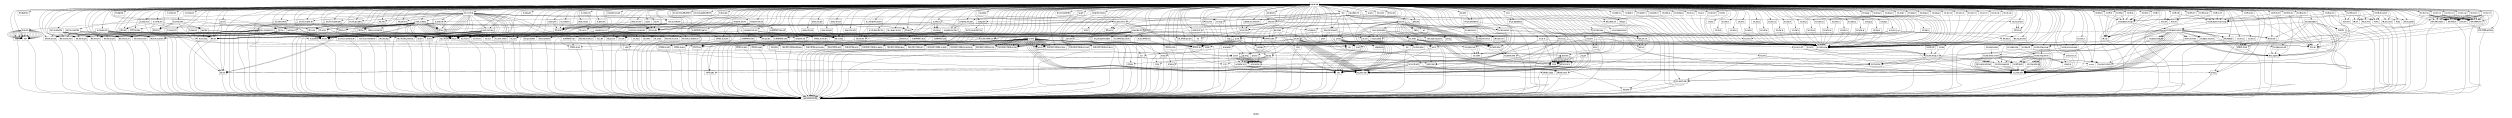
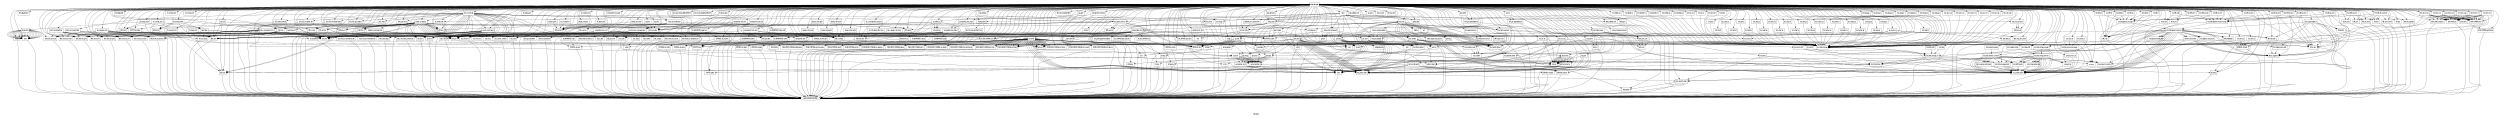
node "test_mem_ne": added
